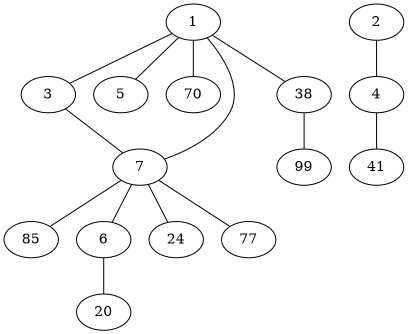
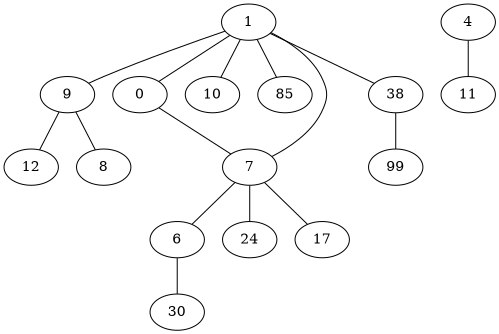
node "2": removed
node "3": label "3" -> "0"
node "5": label "5" -> "9"
node "70": label "70" -> "10"
node "12": added
node "8": added
node "41": label "41" -> "11"
edge "7" -- "85": now "1" -- "85"
node "77": label "77" -> "17"
node "20": label "20" -> "30"
